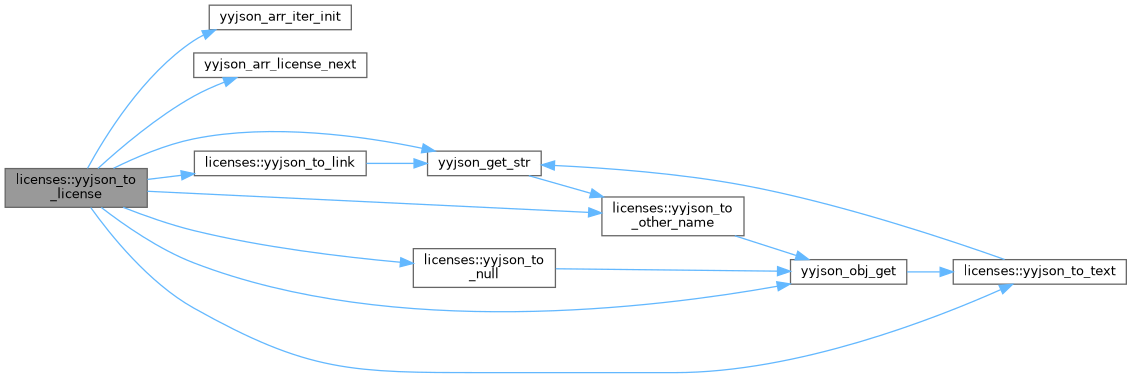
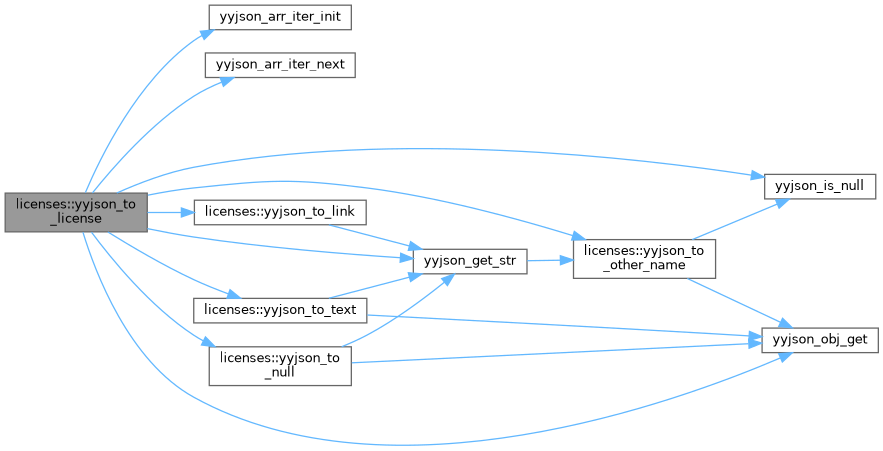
node "yyjson_arr_license_next": label "yyjson_arr_license_next" -> "yyjson_arr_iter_next"
node "yyjson_is_null": added
edge "yyjson_obj_get" -> "licenses::yyjson_to_text": reversed
edge "licenses::yyjson_to _null" -> "yyjson_get_str": added
